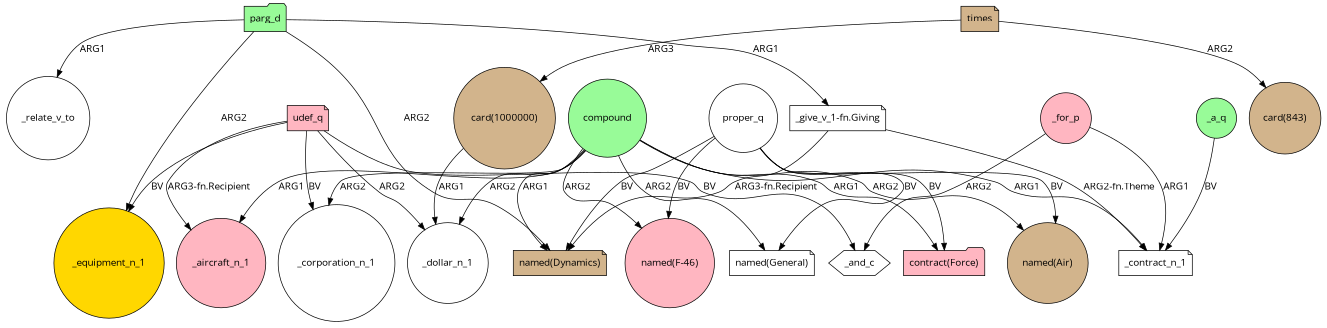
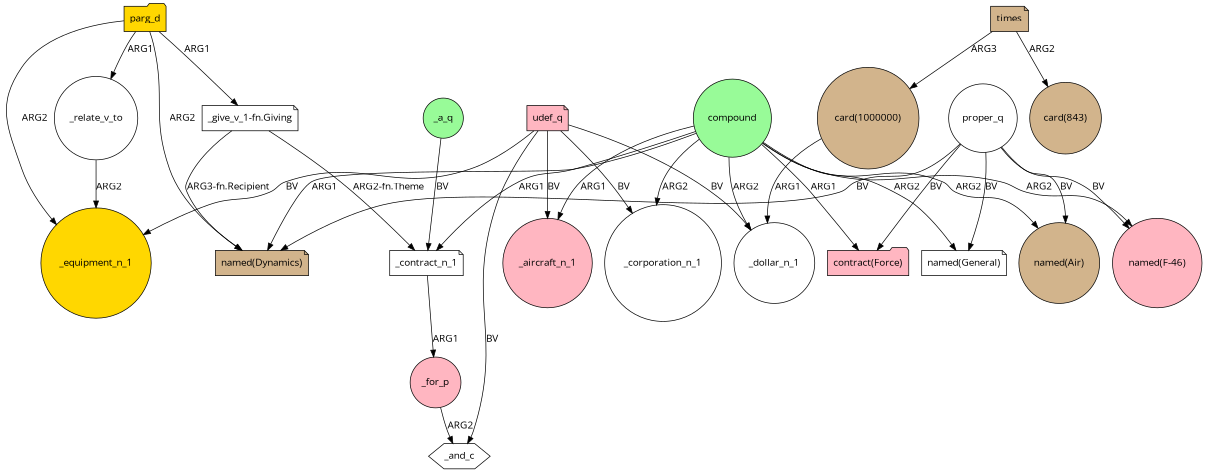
node "parg_d": fillcolor palegreen -> gold
edge "_for_p" -> "_contract_n_1": reversed
edge "_relate_v_to" -> "_equipment_n_1": added, label "ARG2"
edge "udef_q" -> "_aircraft_n_1": label "ARG3-fn.Recipient" -> "BV"
edge "udef_q" -> "_dollar_n_1": label "ARG2" -> "BV"
